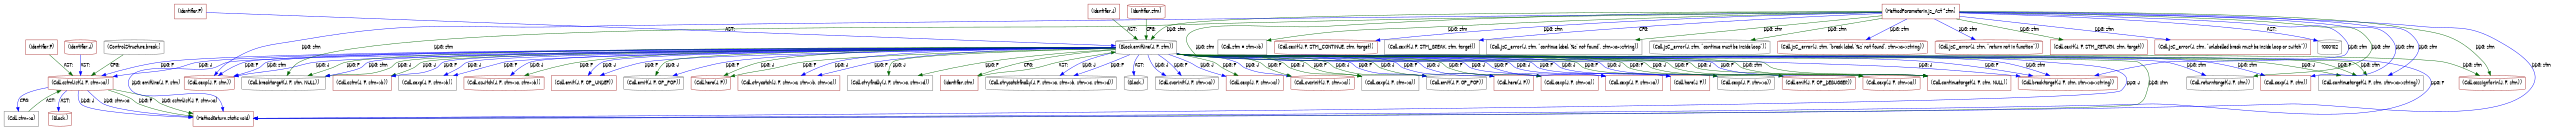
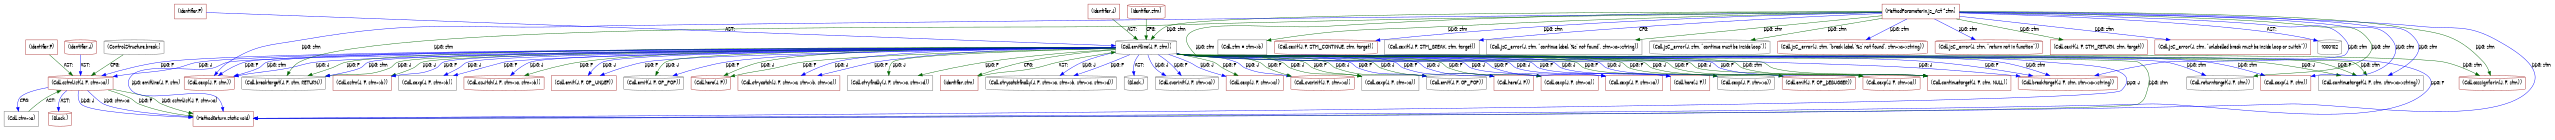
node "(Block,emitline(J, F, stm))": label "(Block,emitline(J, F, stm))" -> "(Call,emitline(J, F, stm))"
node "(Call,breaktarget(J, F, stm, NULL))": label "(Call,breaktarget(J, F, stm, NULL))" -> "(Call,breaktarget(J, F, stm, RETURN))"
